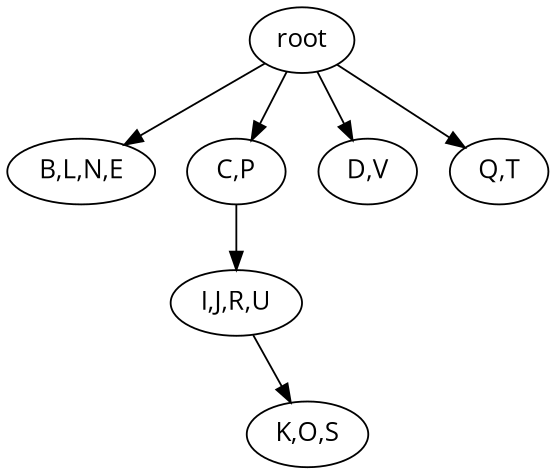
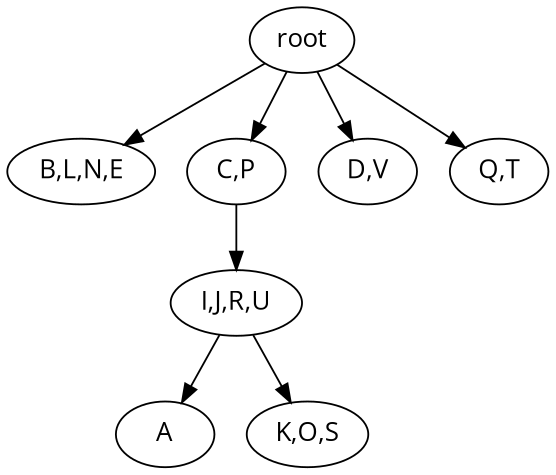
node "A": added
